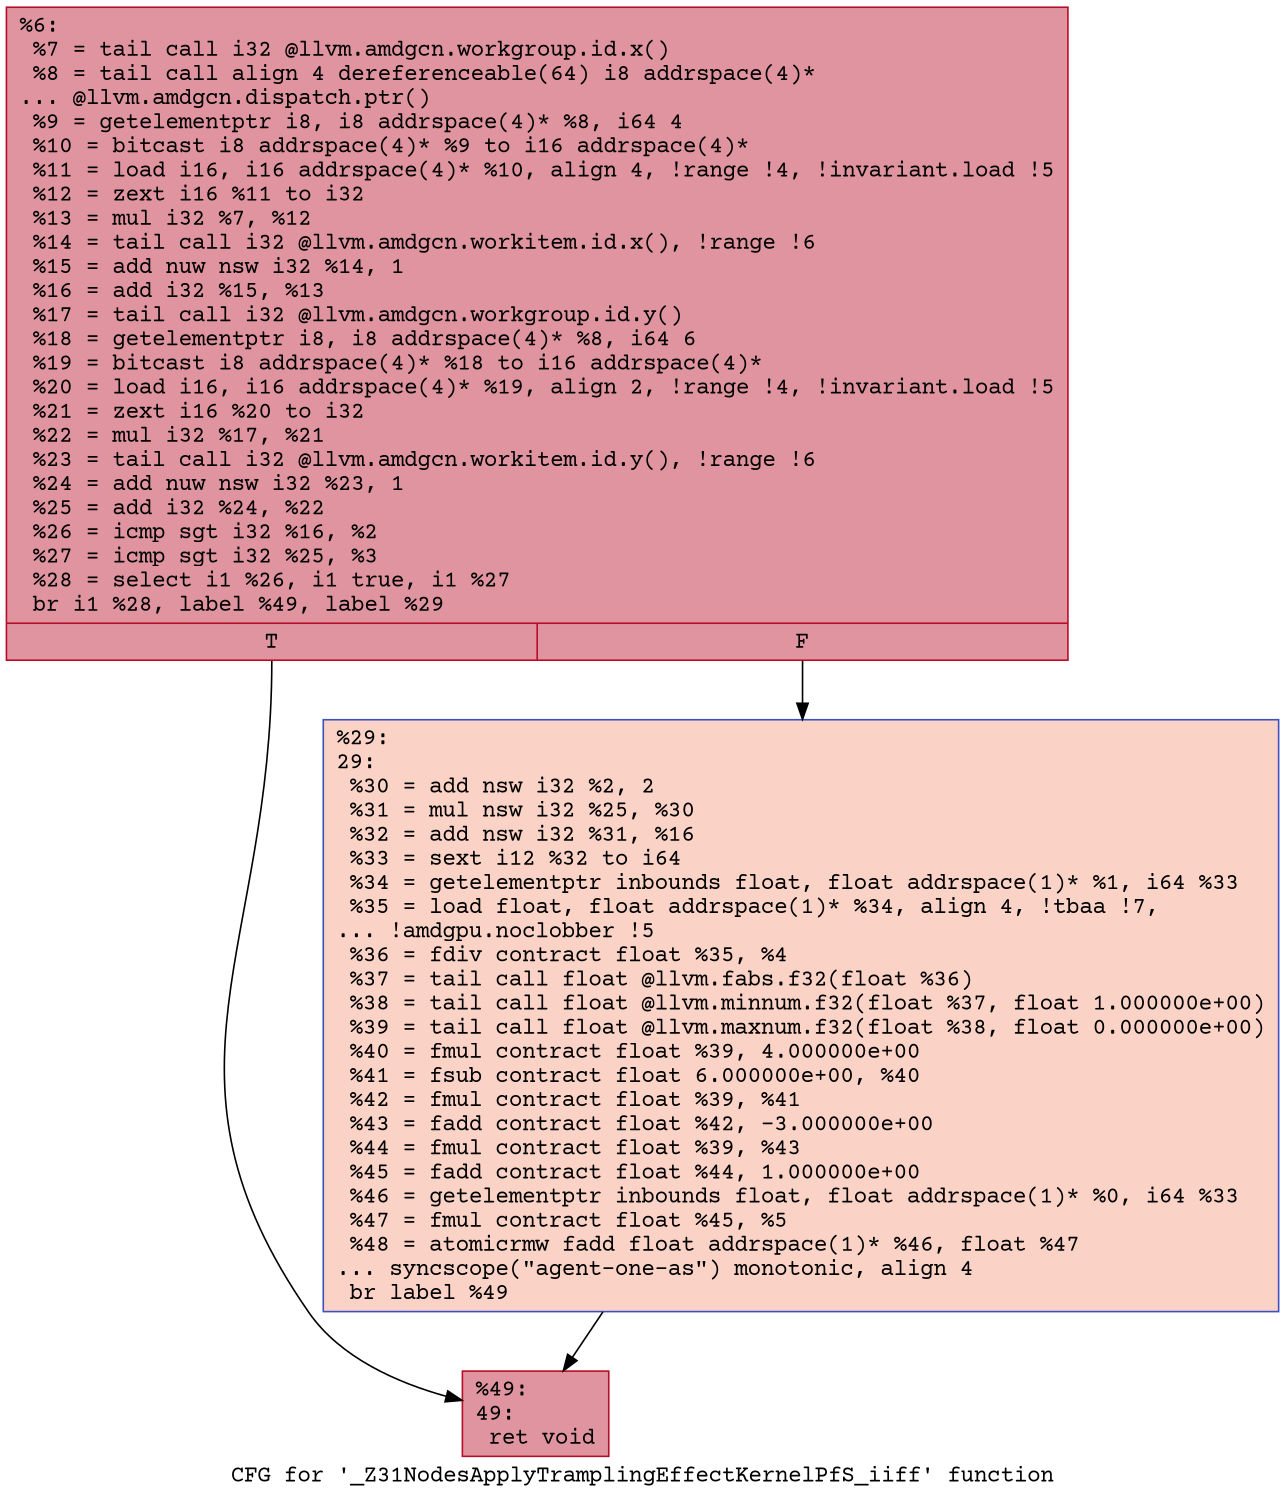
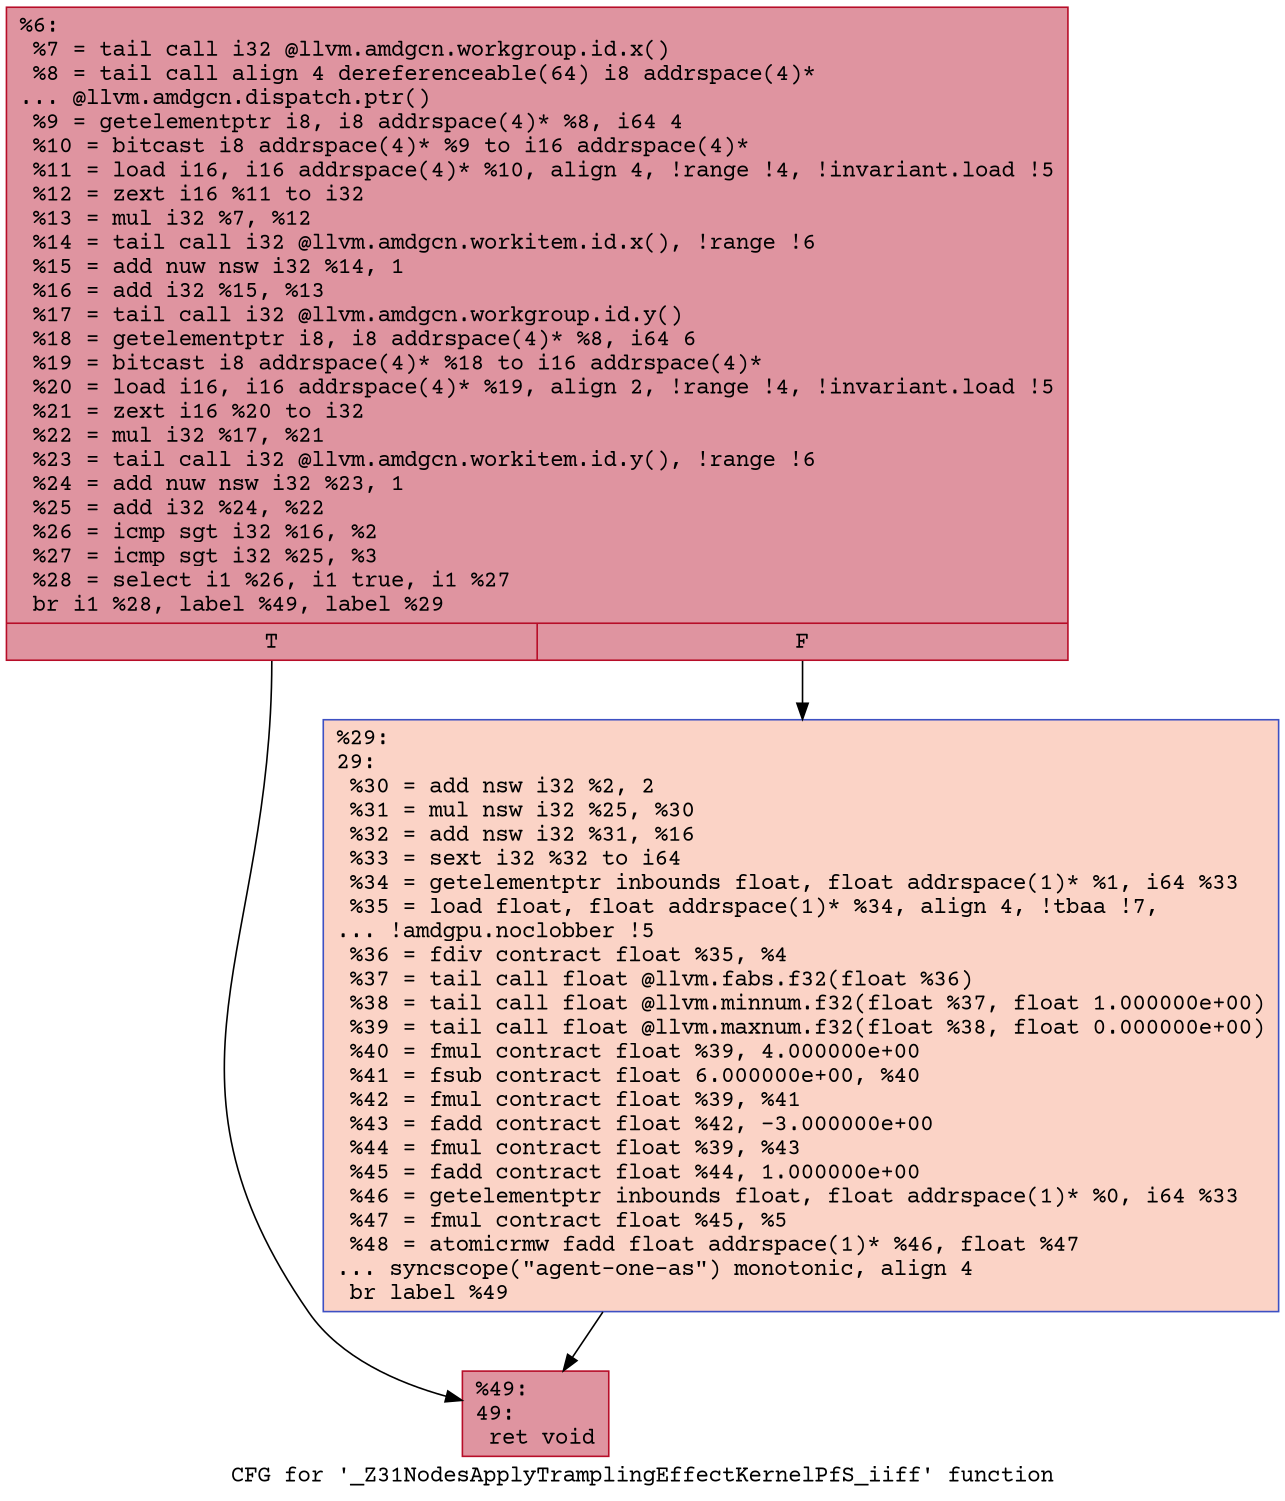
node "%29:": text "%33 = sext i12 %32 to i64" -> "%33 = sext i32 %32 to i64"
